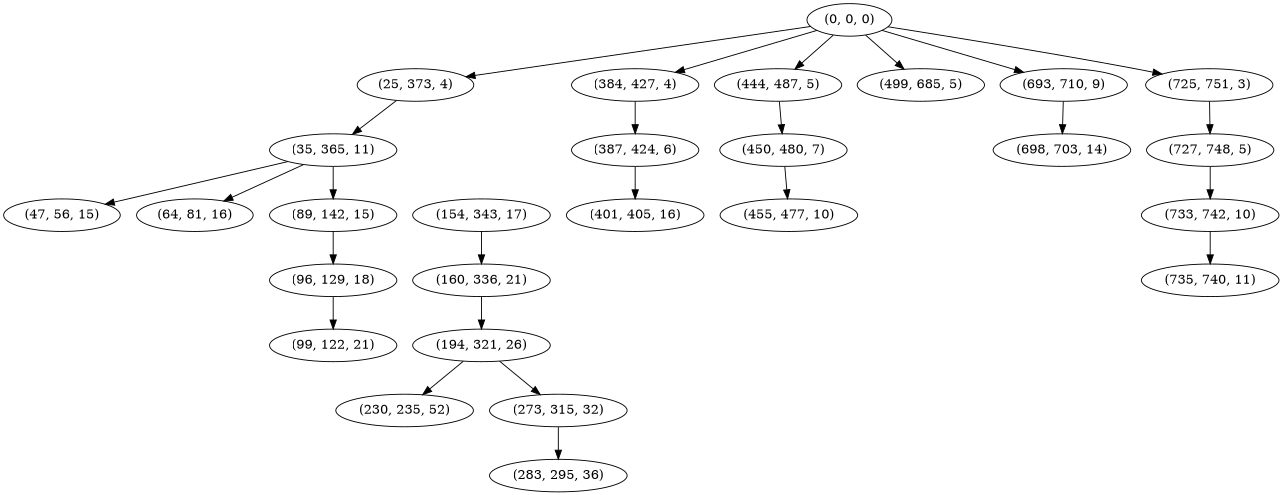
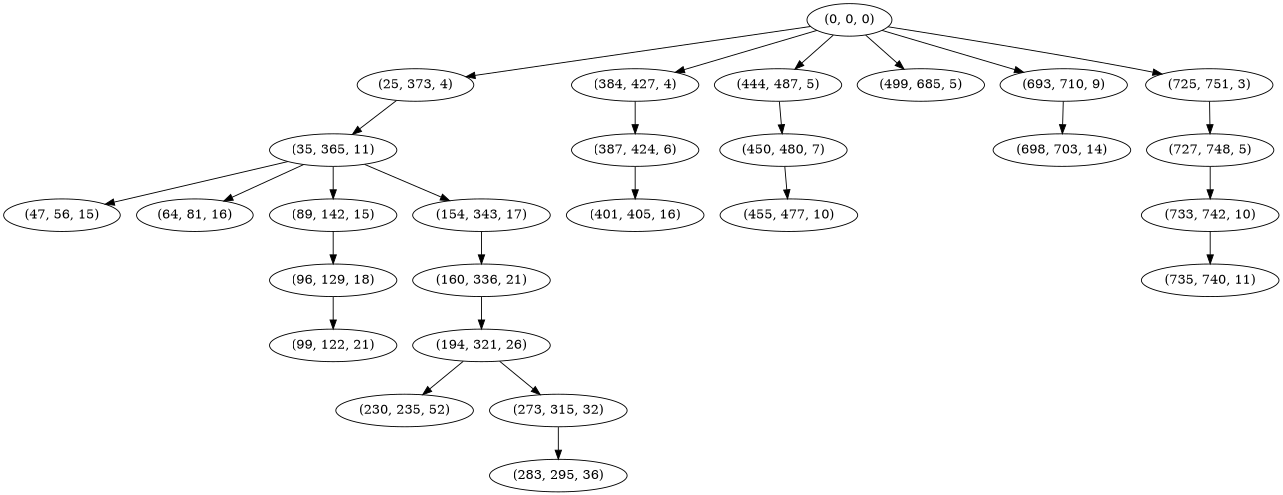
edge "(35, 365, 11)" -> "(154, 343, 17)": added
